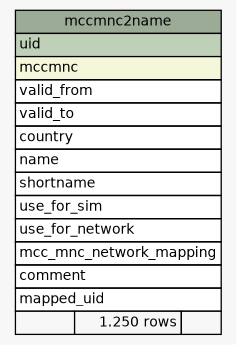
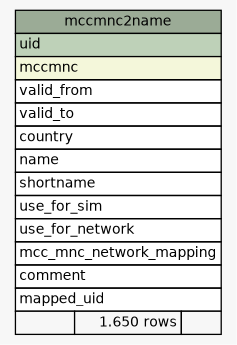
node "mccmnc2name": text "1.250 rows" -> "1.650 rows"
